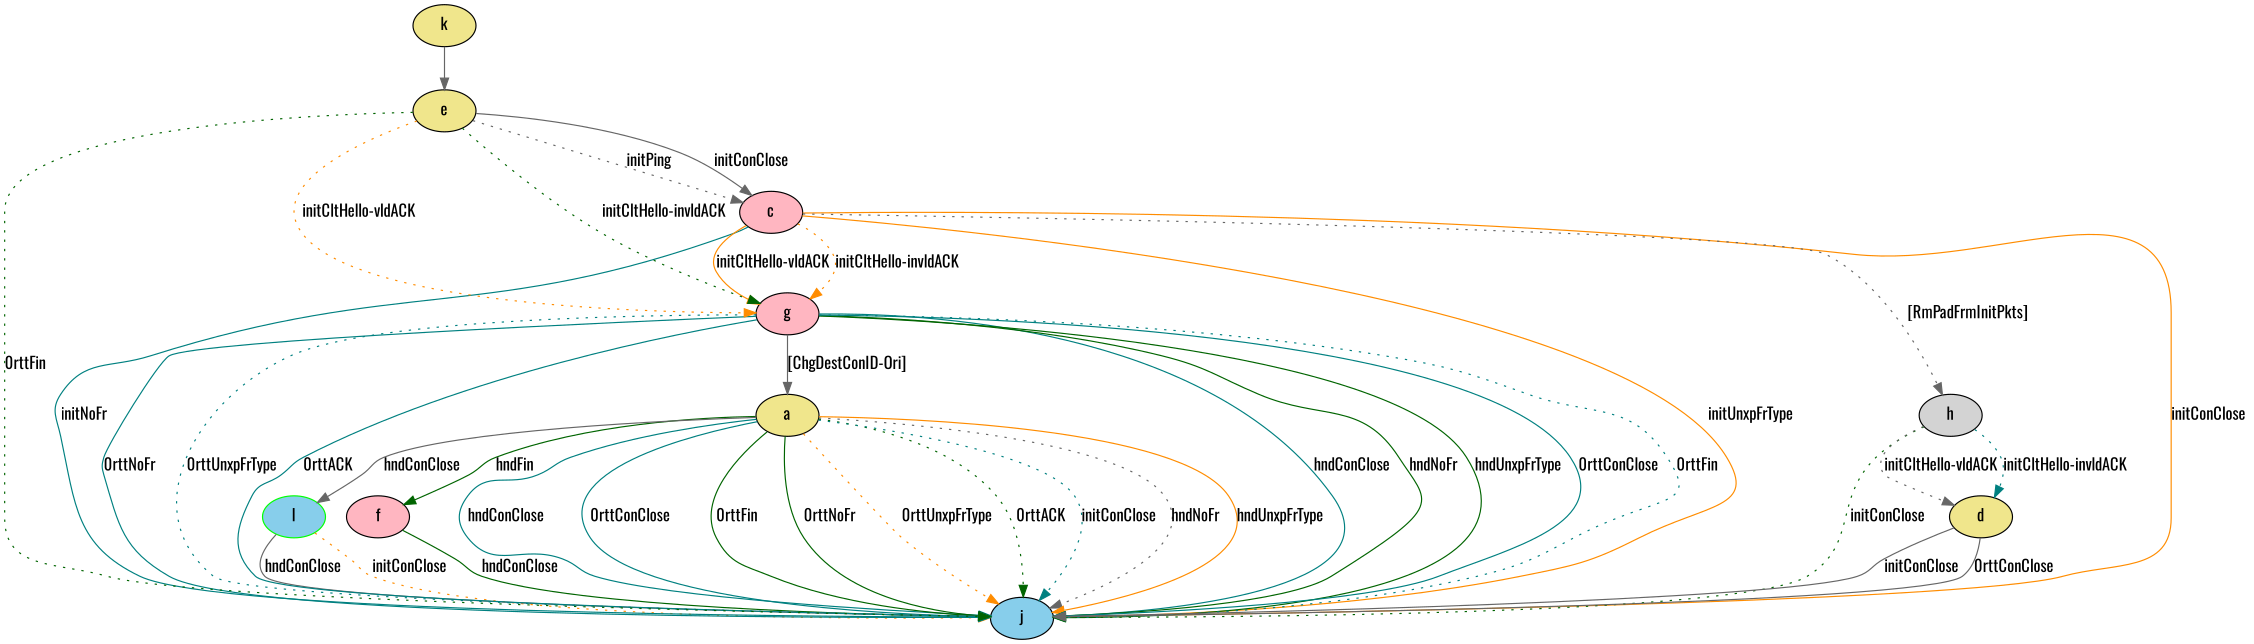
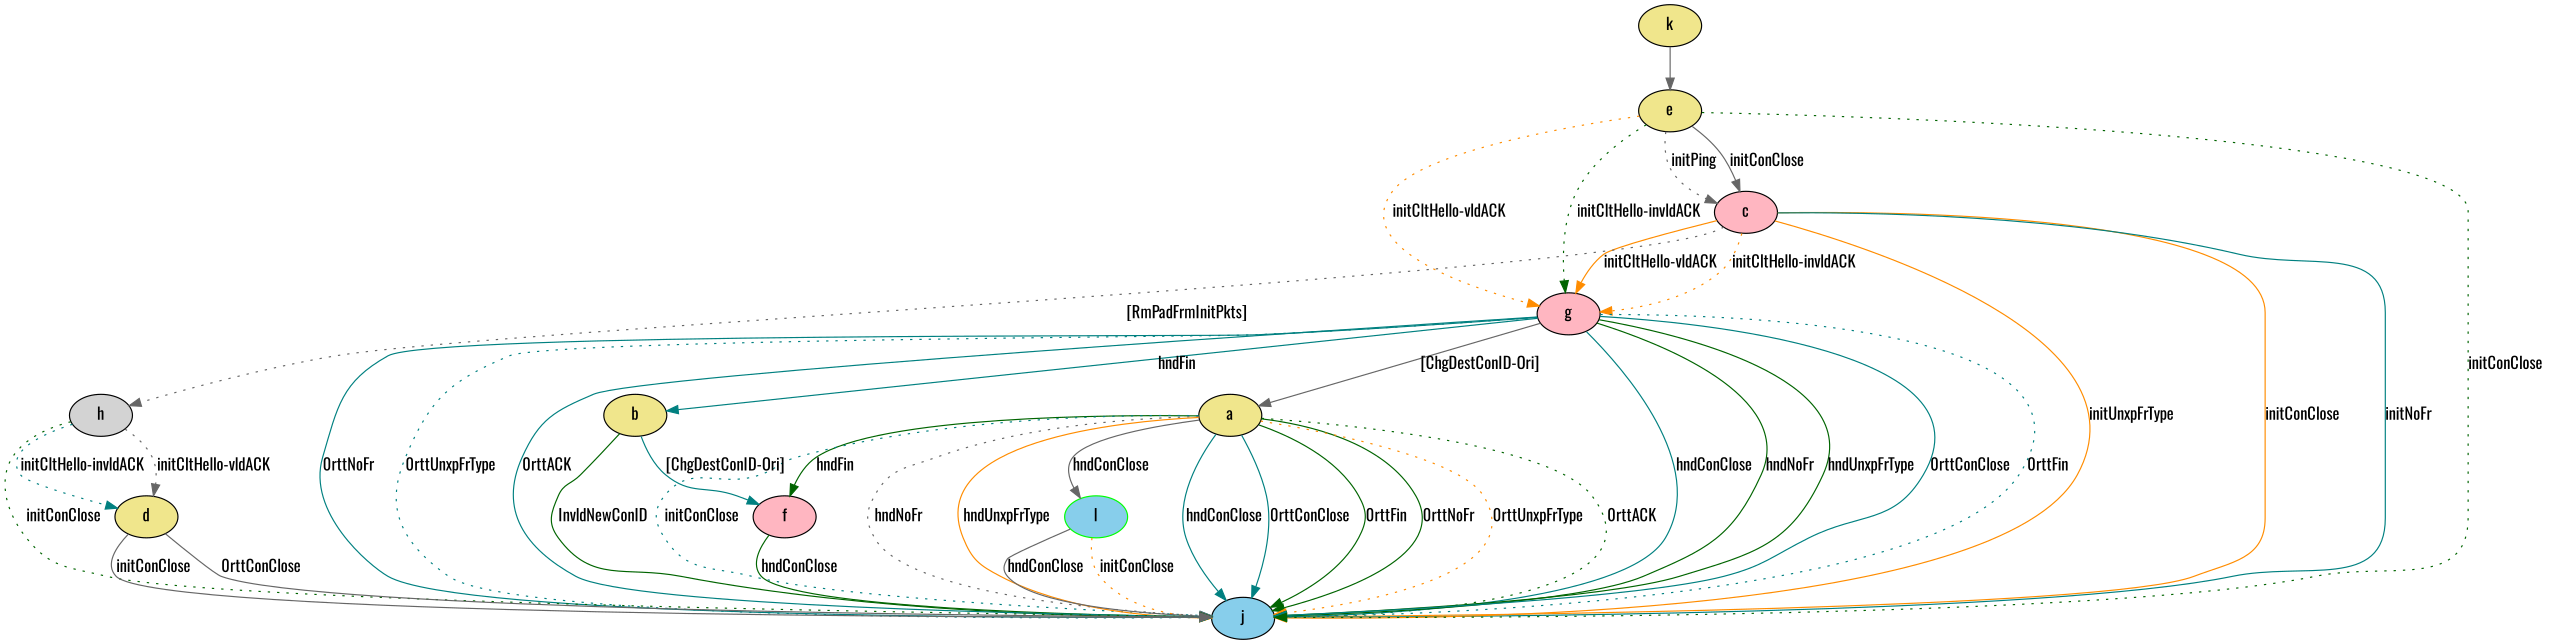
edge "e" -> "j": label "0rttFin " -> "initConClose "
node "b": added
